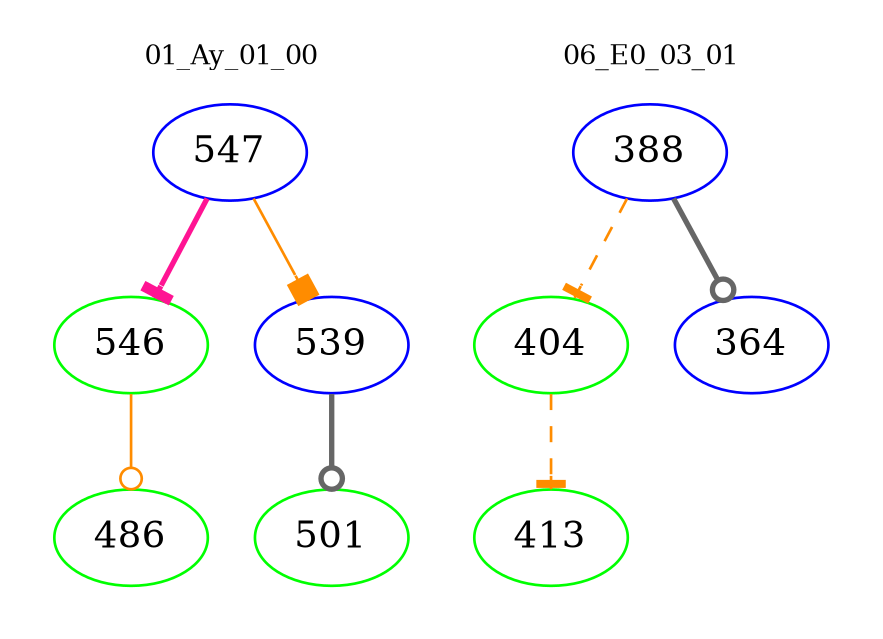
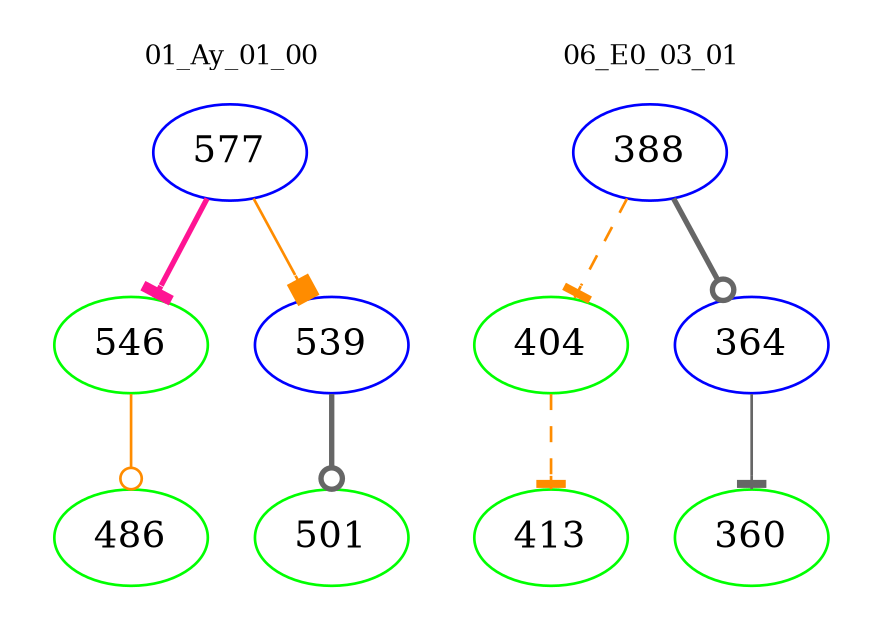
node "547": label "547" -> "577"
node "360": added
